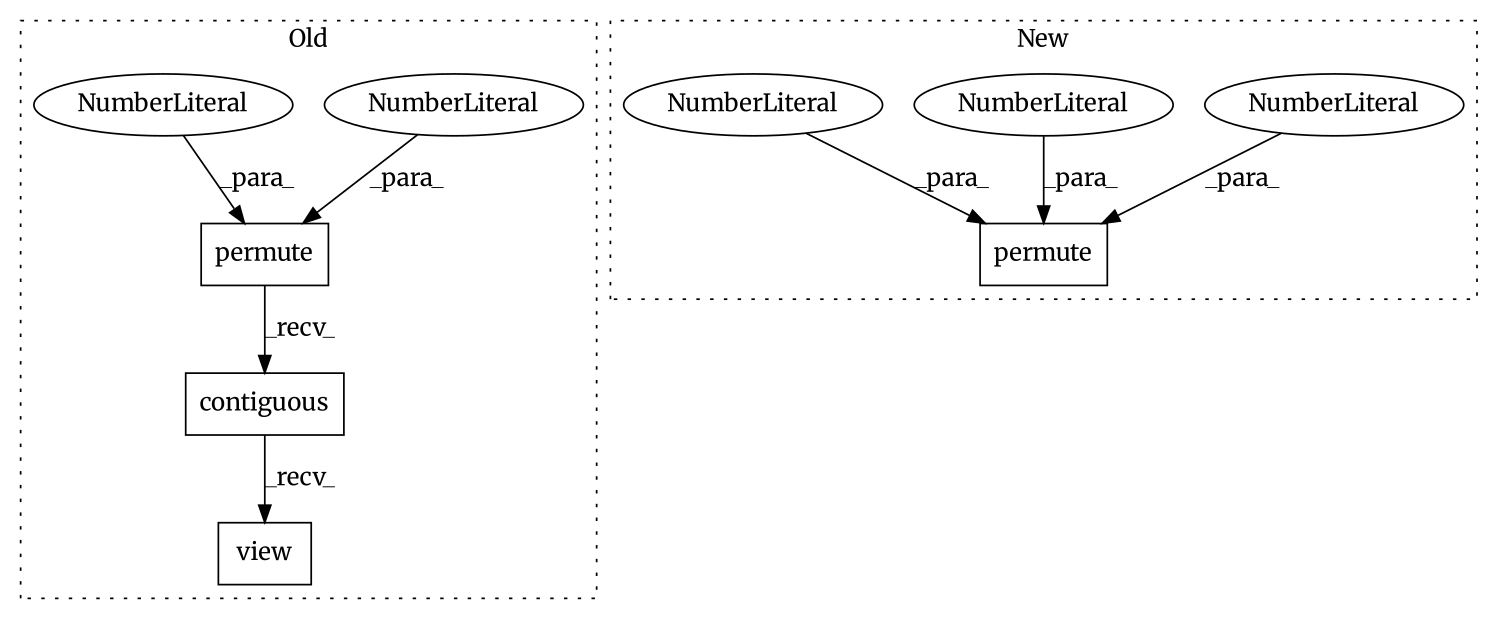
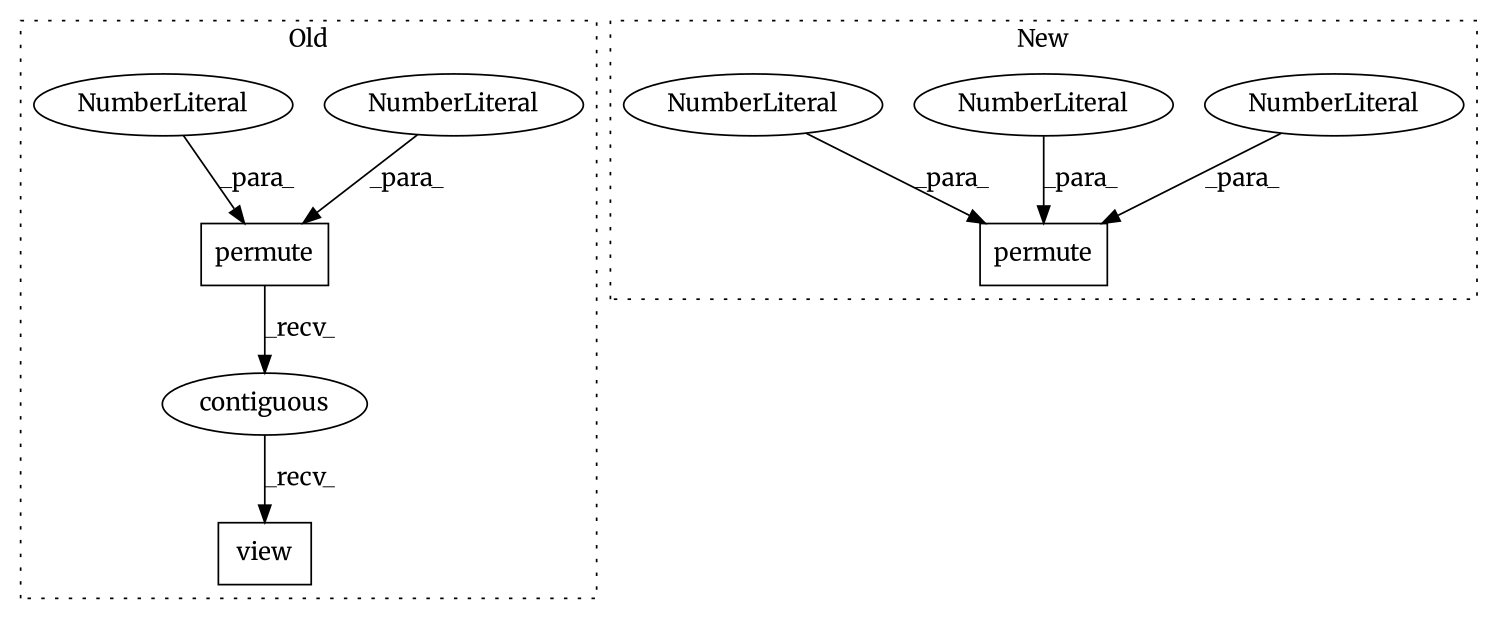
node "contiguous": shape box -> ellipse
